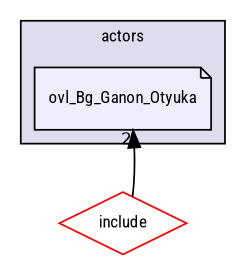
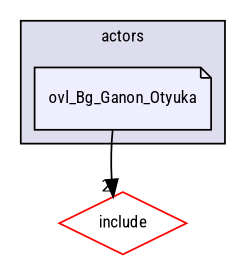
edge "include" -> "ovl_Bg_Ganon_Otyuka": reversed
